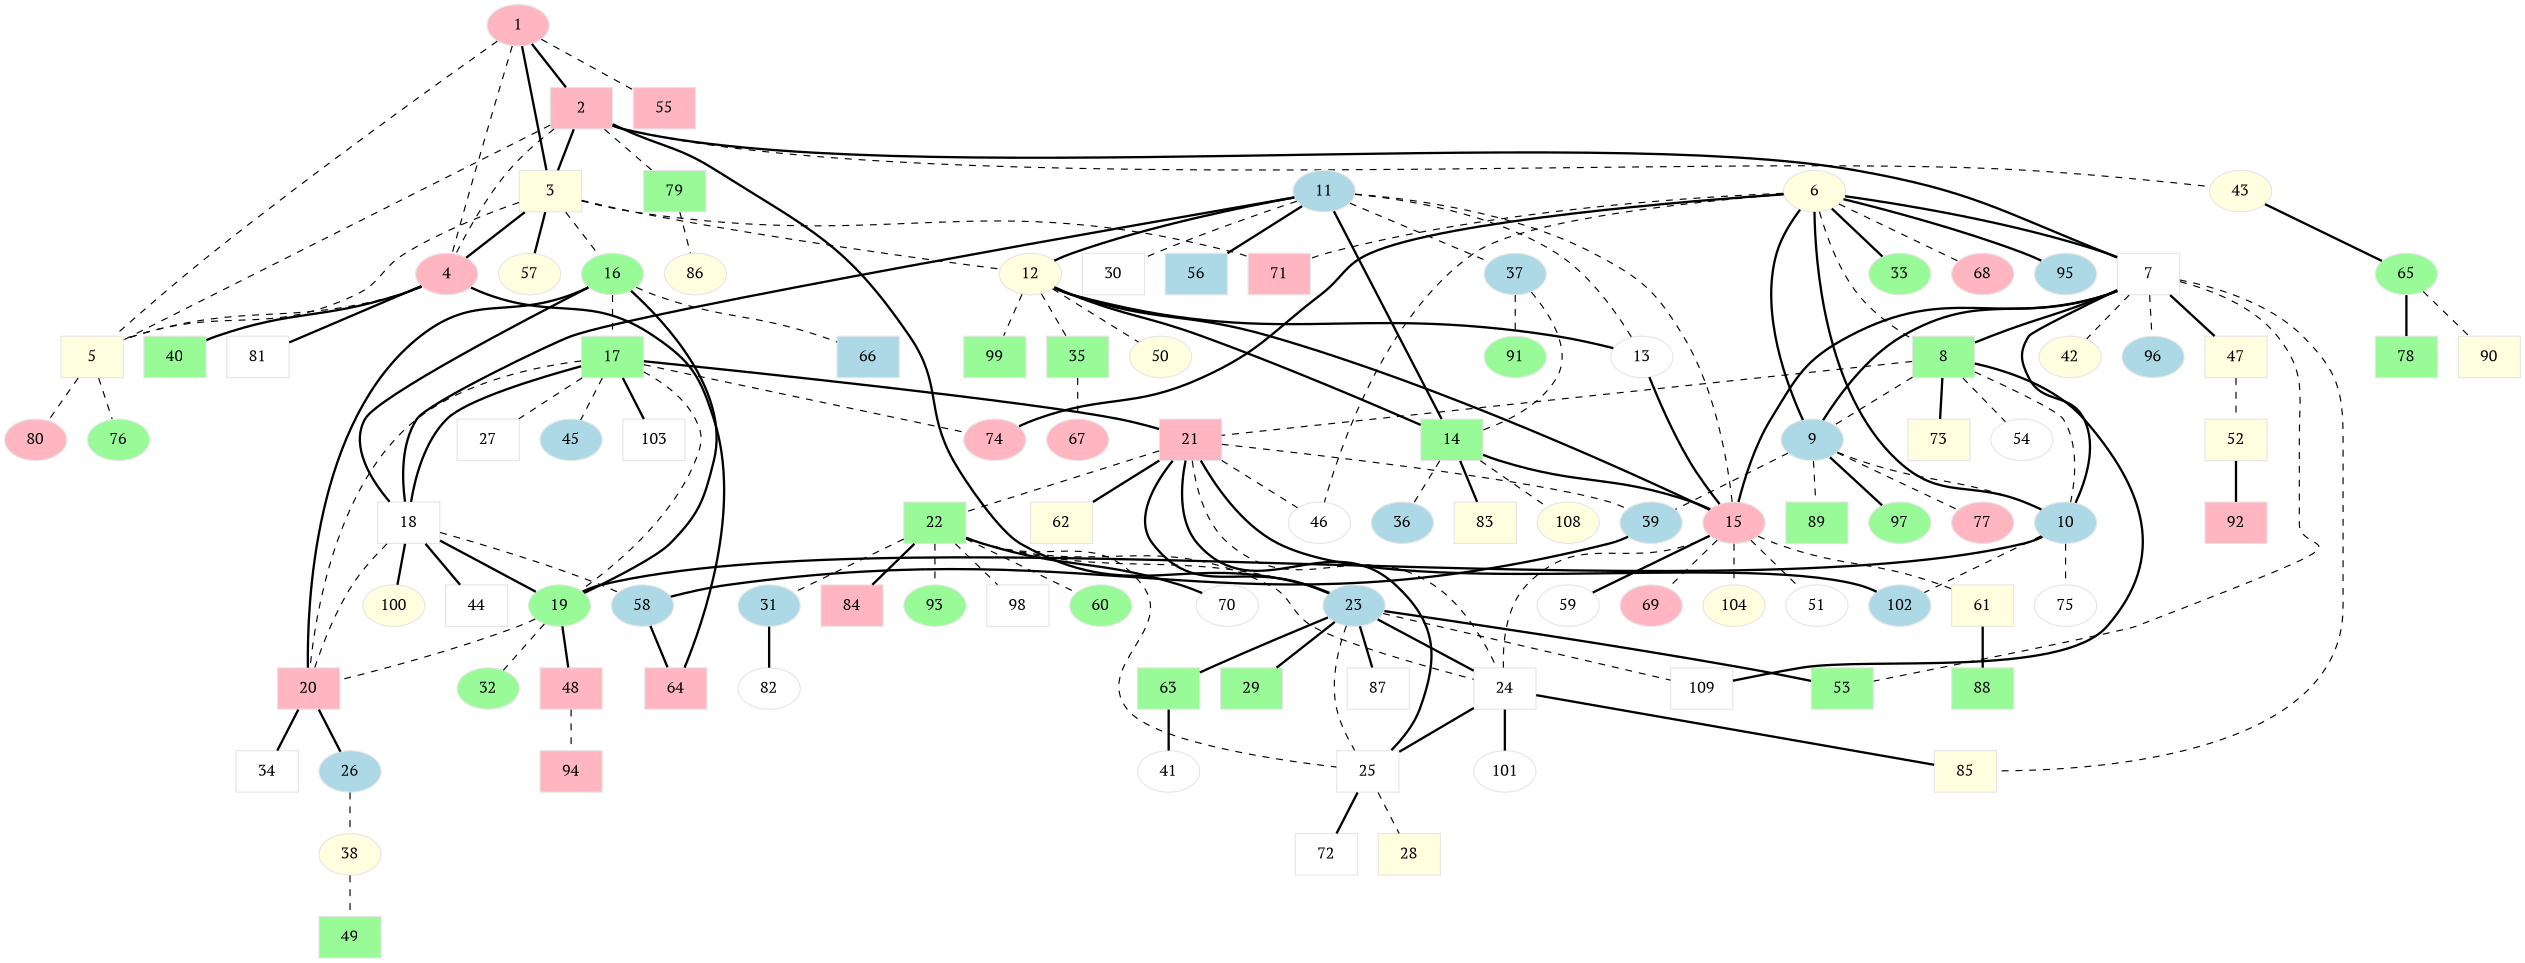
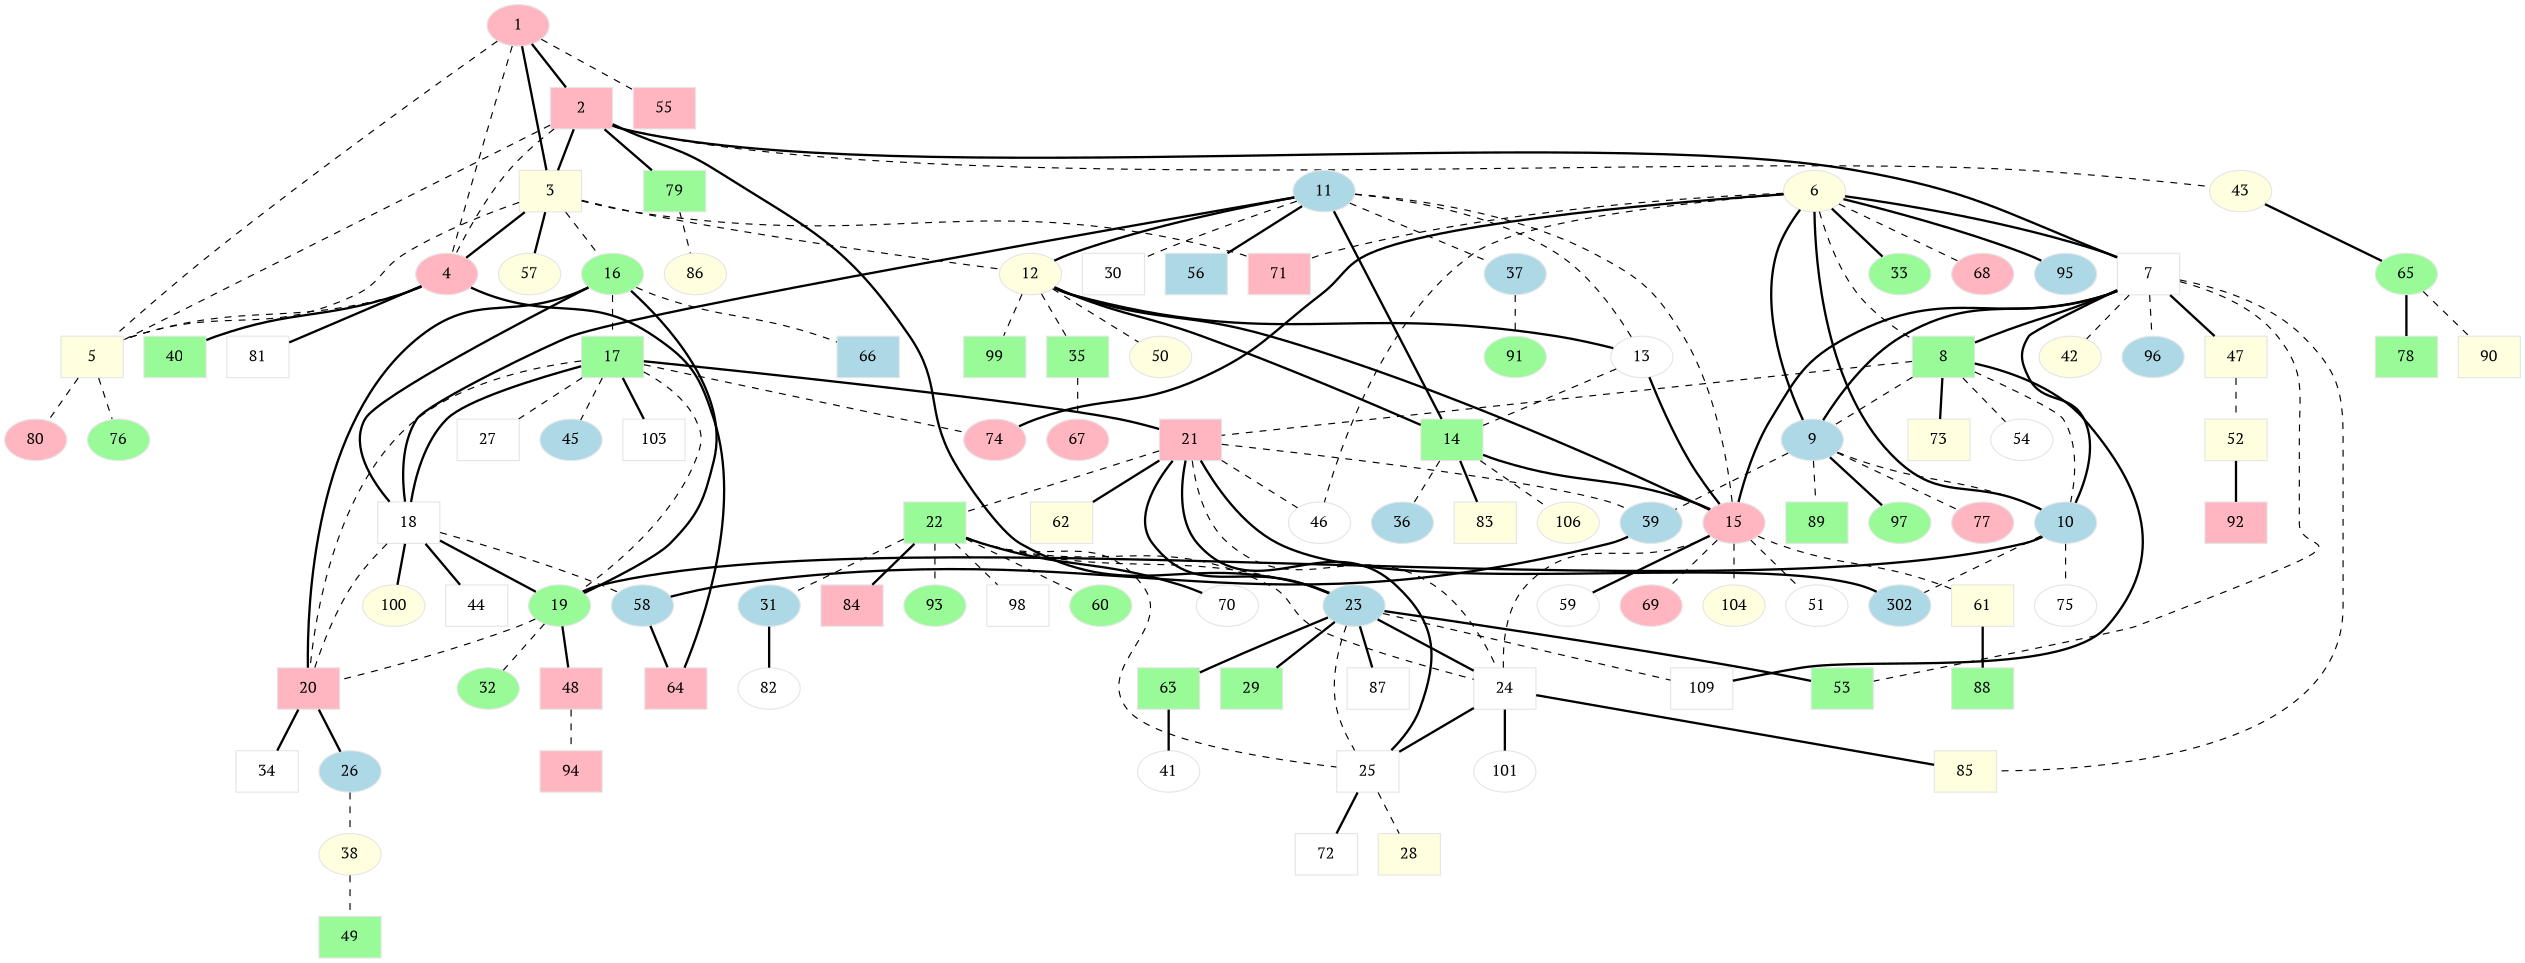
edge "2" -- "79": style dashed -> bold
edge "37" -- "14": now "13" -- "14"
node "108": label "108" -> "106"
node "102": label "102" -> "302"
